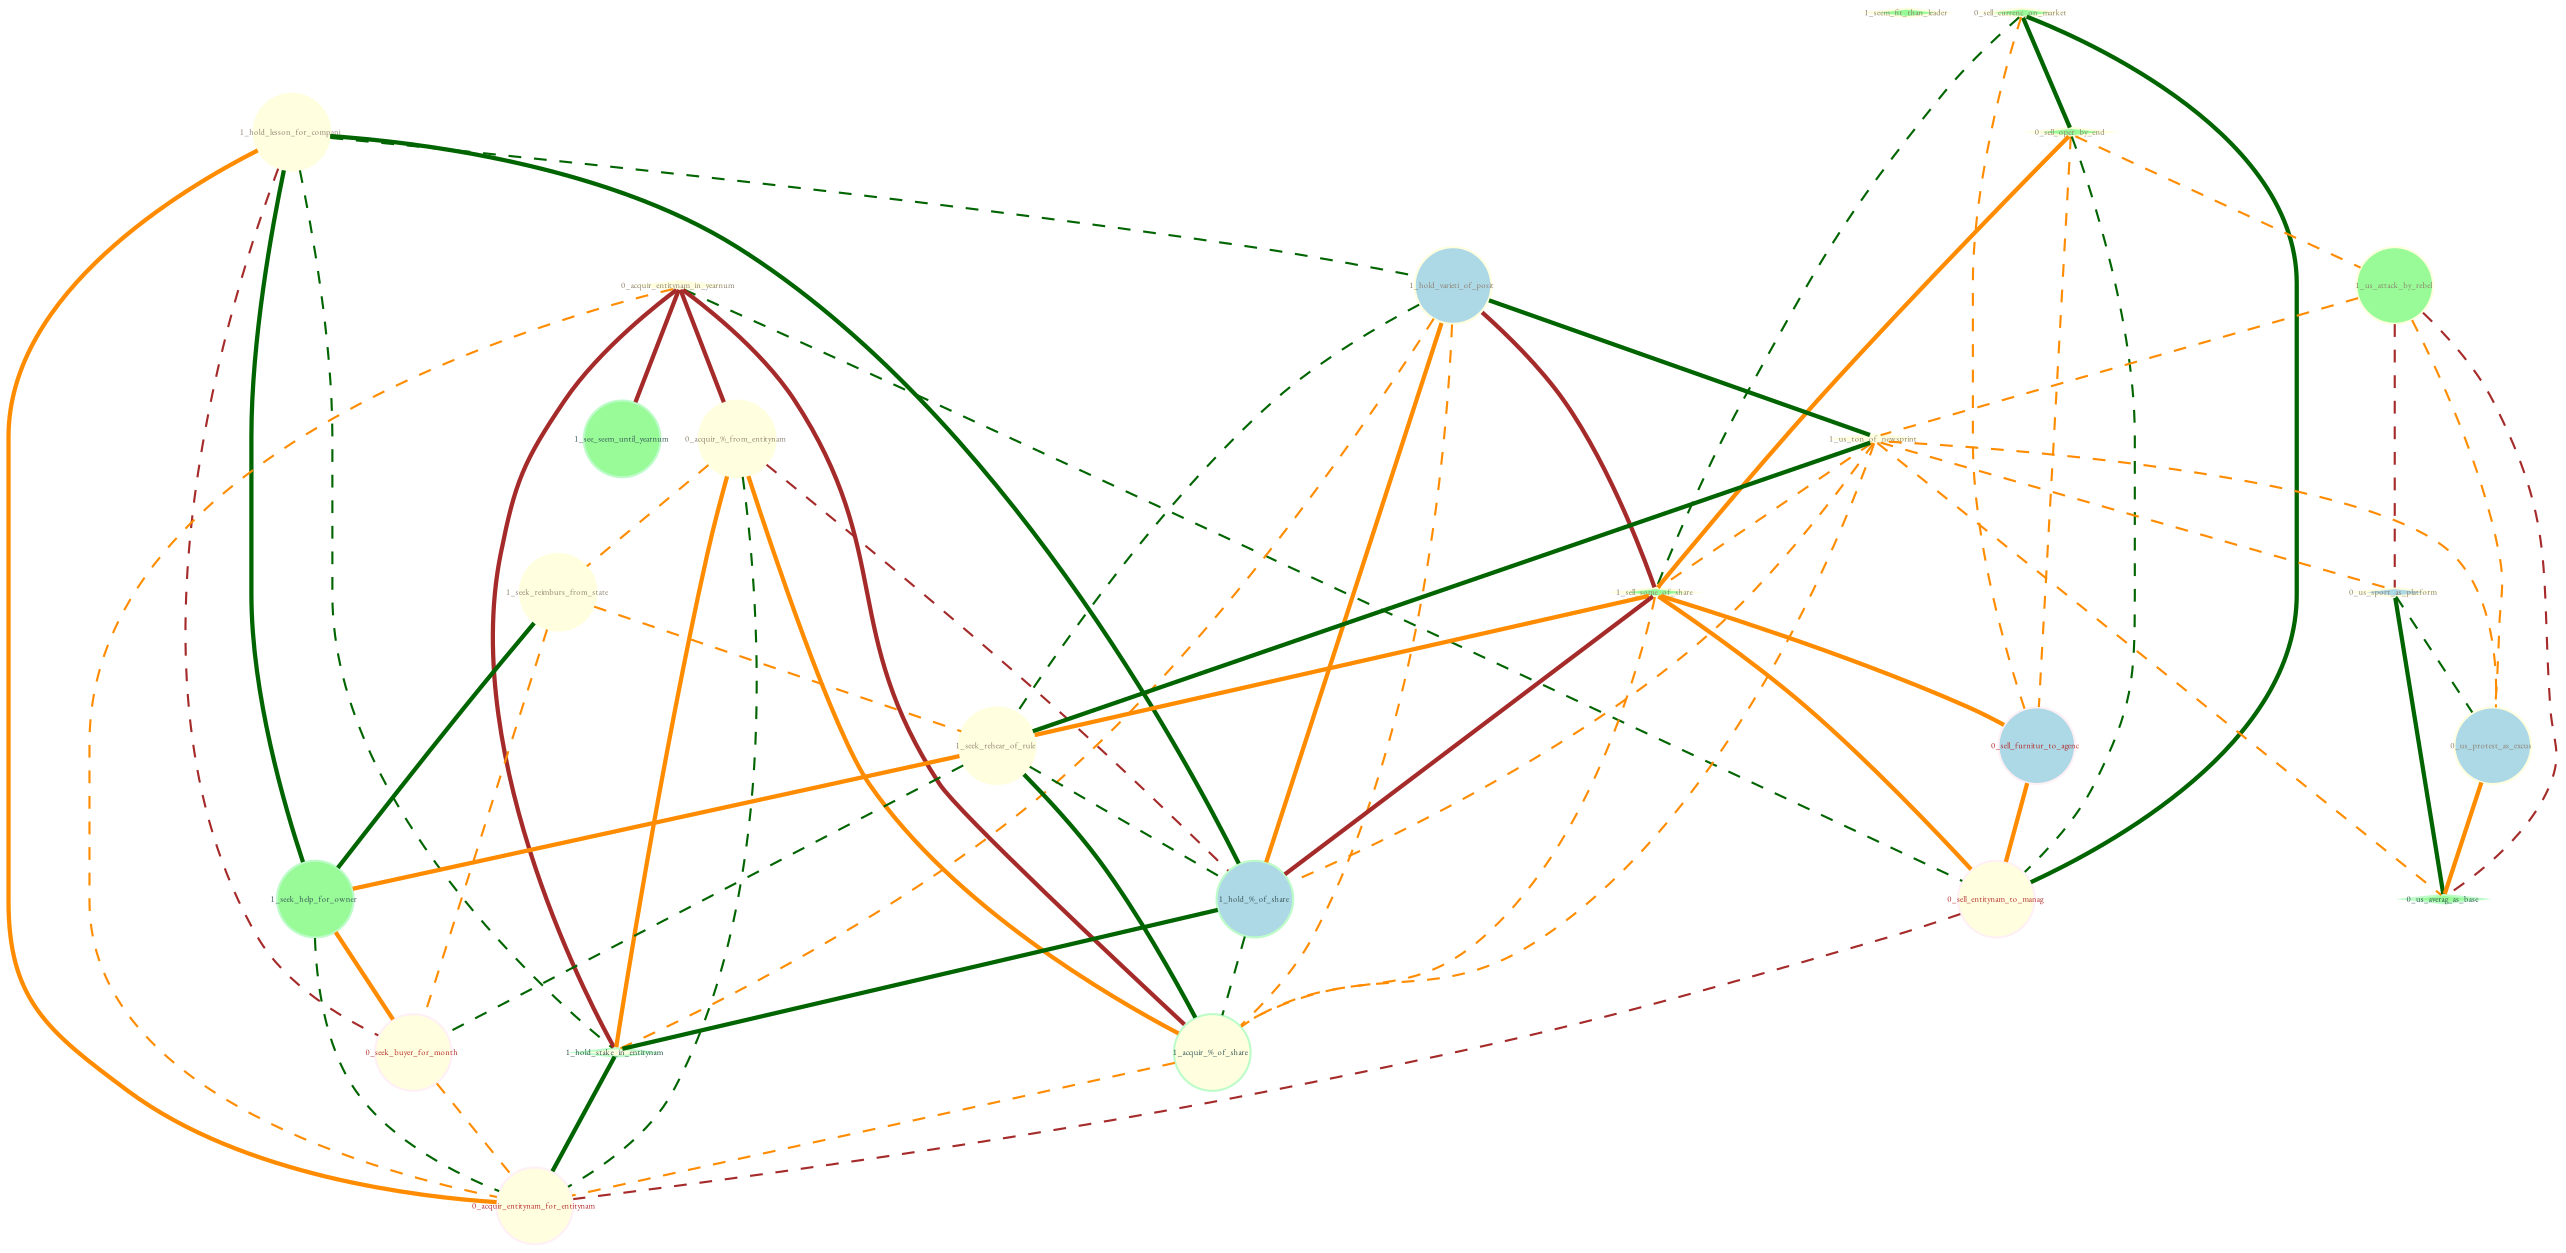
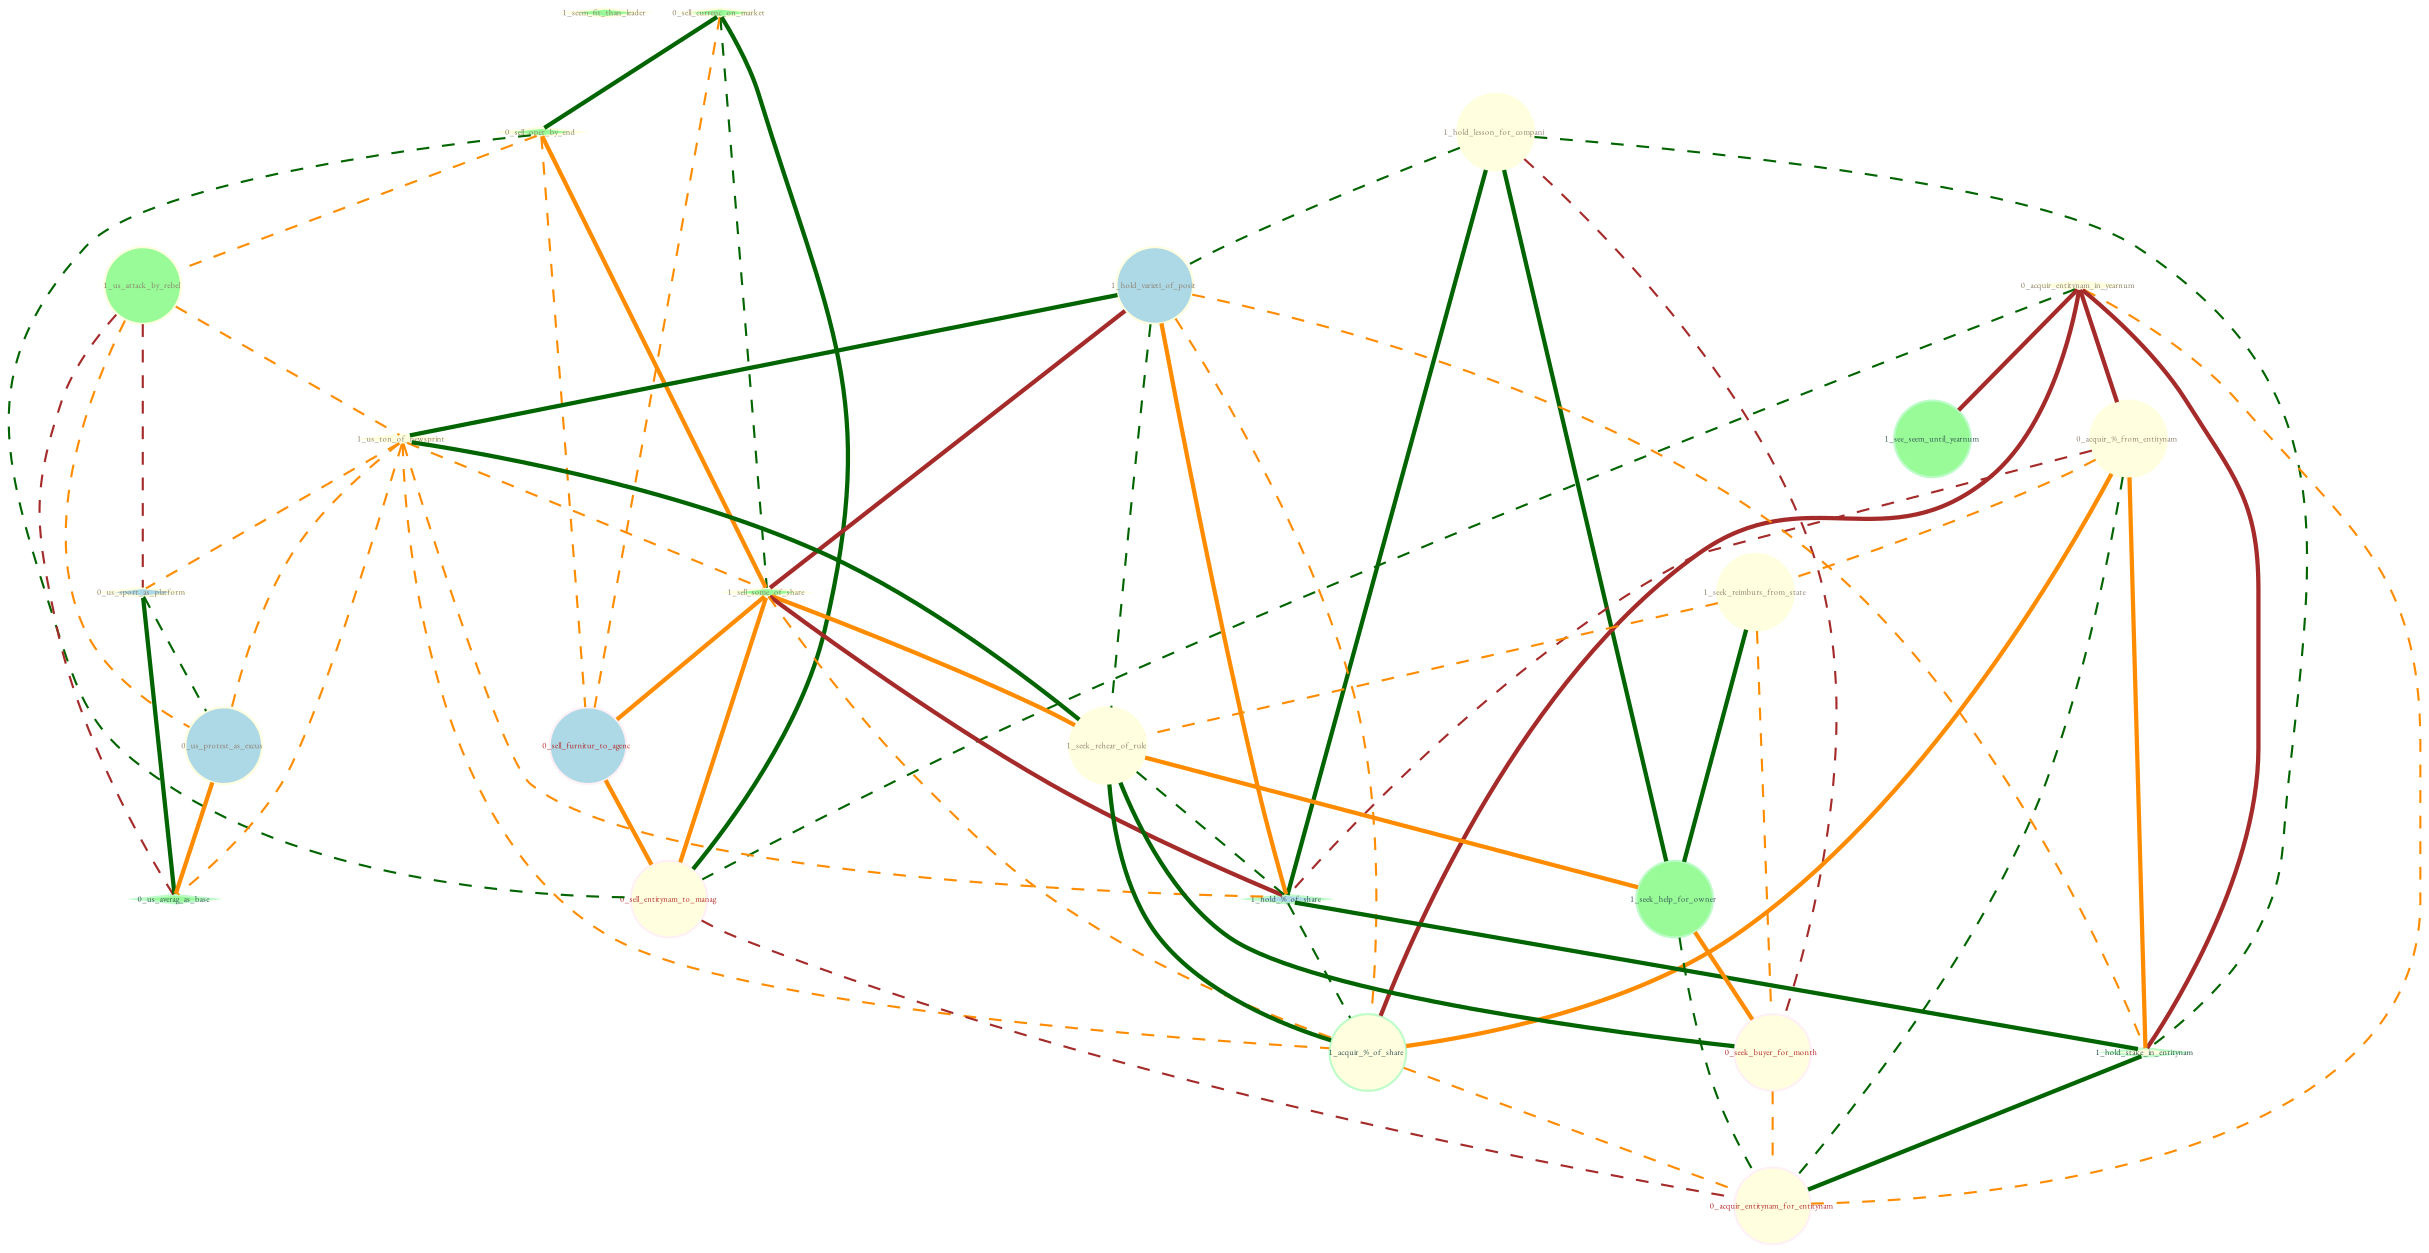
edge "1_hold_lesson_for_compani" -- "0_acquir_entitynam_for_entitynam": removed
edge "1_seek_rehear_of_rule" -- "0_seek_buyer_for_month": style dashed -> bold
node "1_hold_%_of_share": shape circle -> diamond
